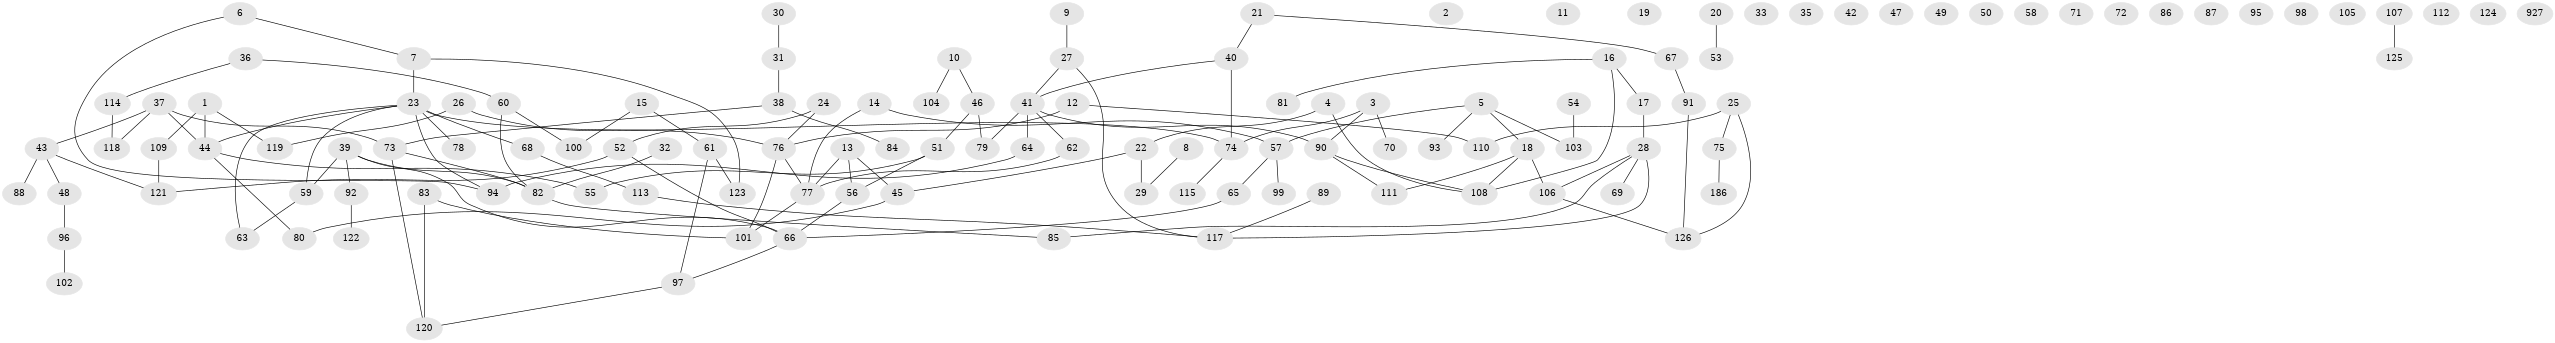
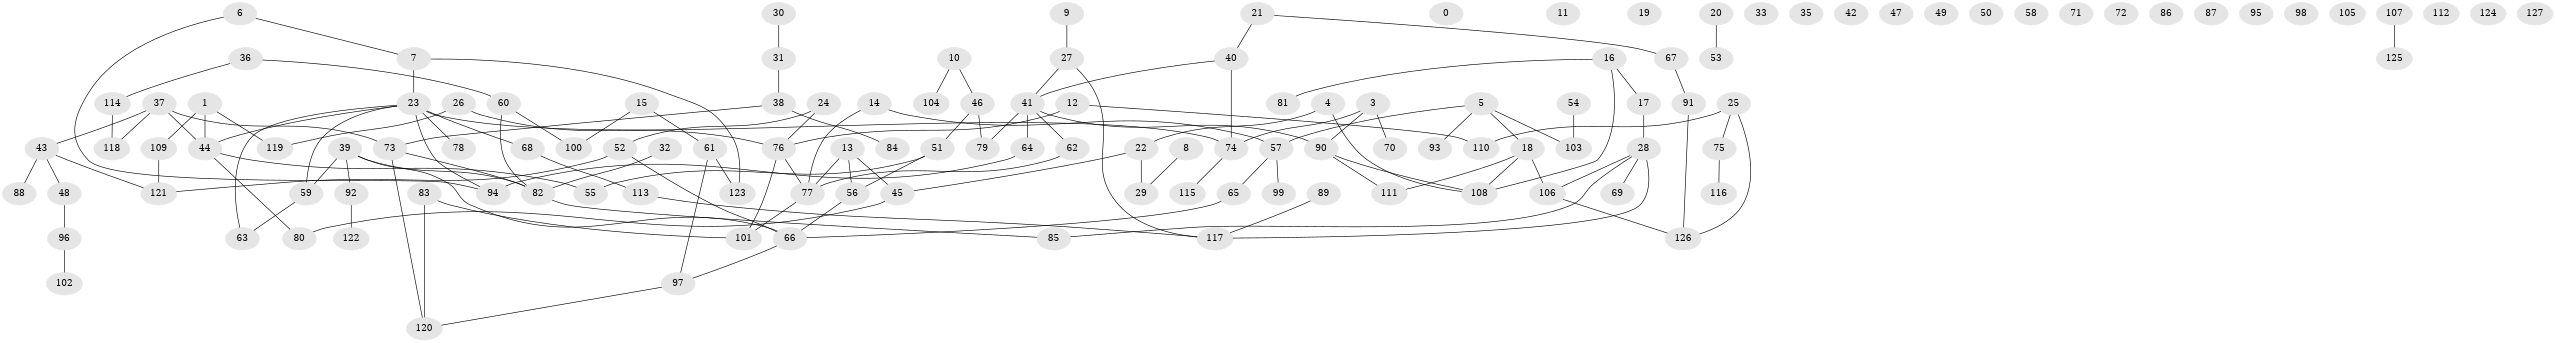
node "2": label "2" -> "0"
node "927": label "927" -> "127"
node "186": label "186" -> "116"
